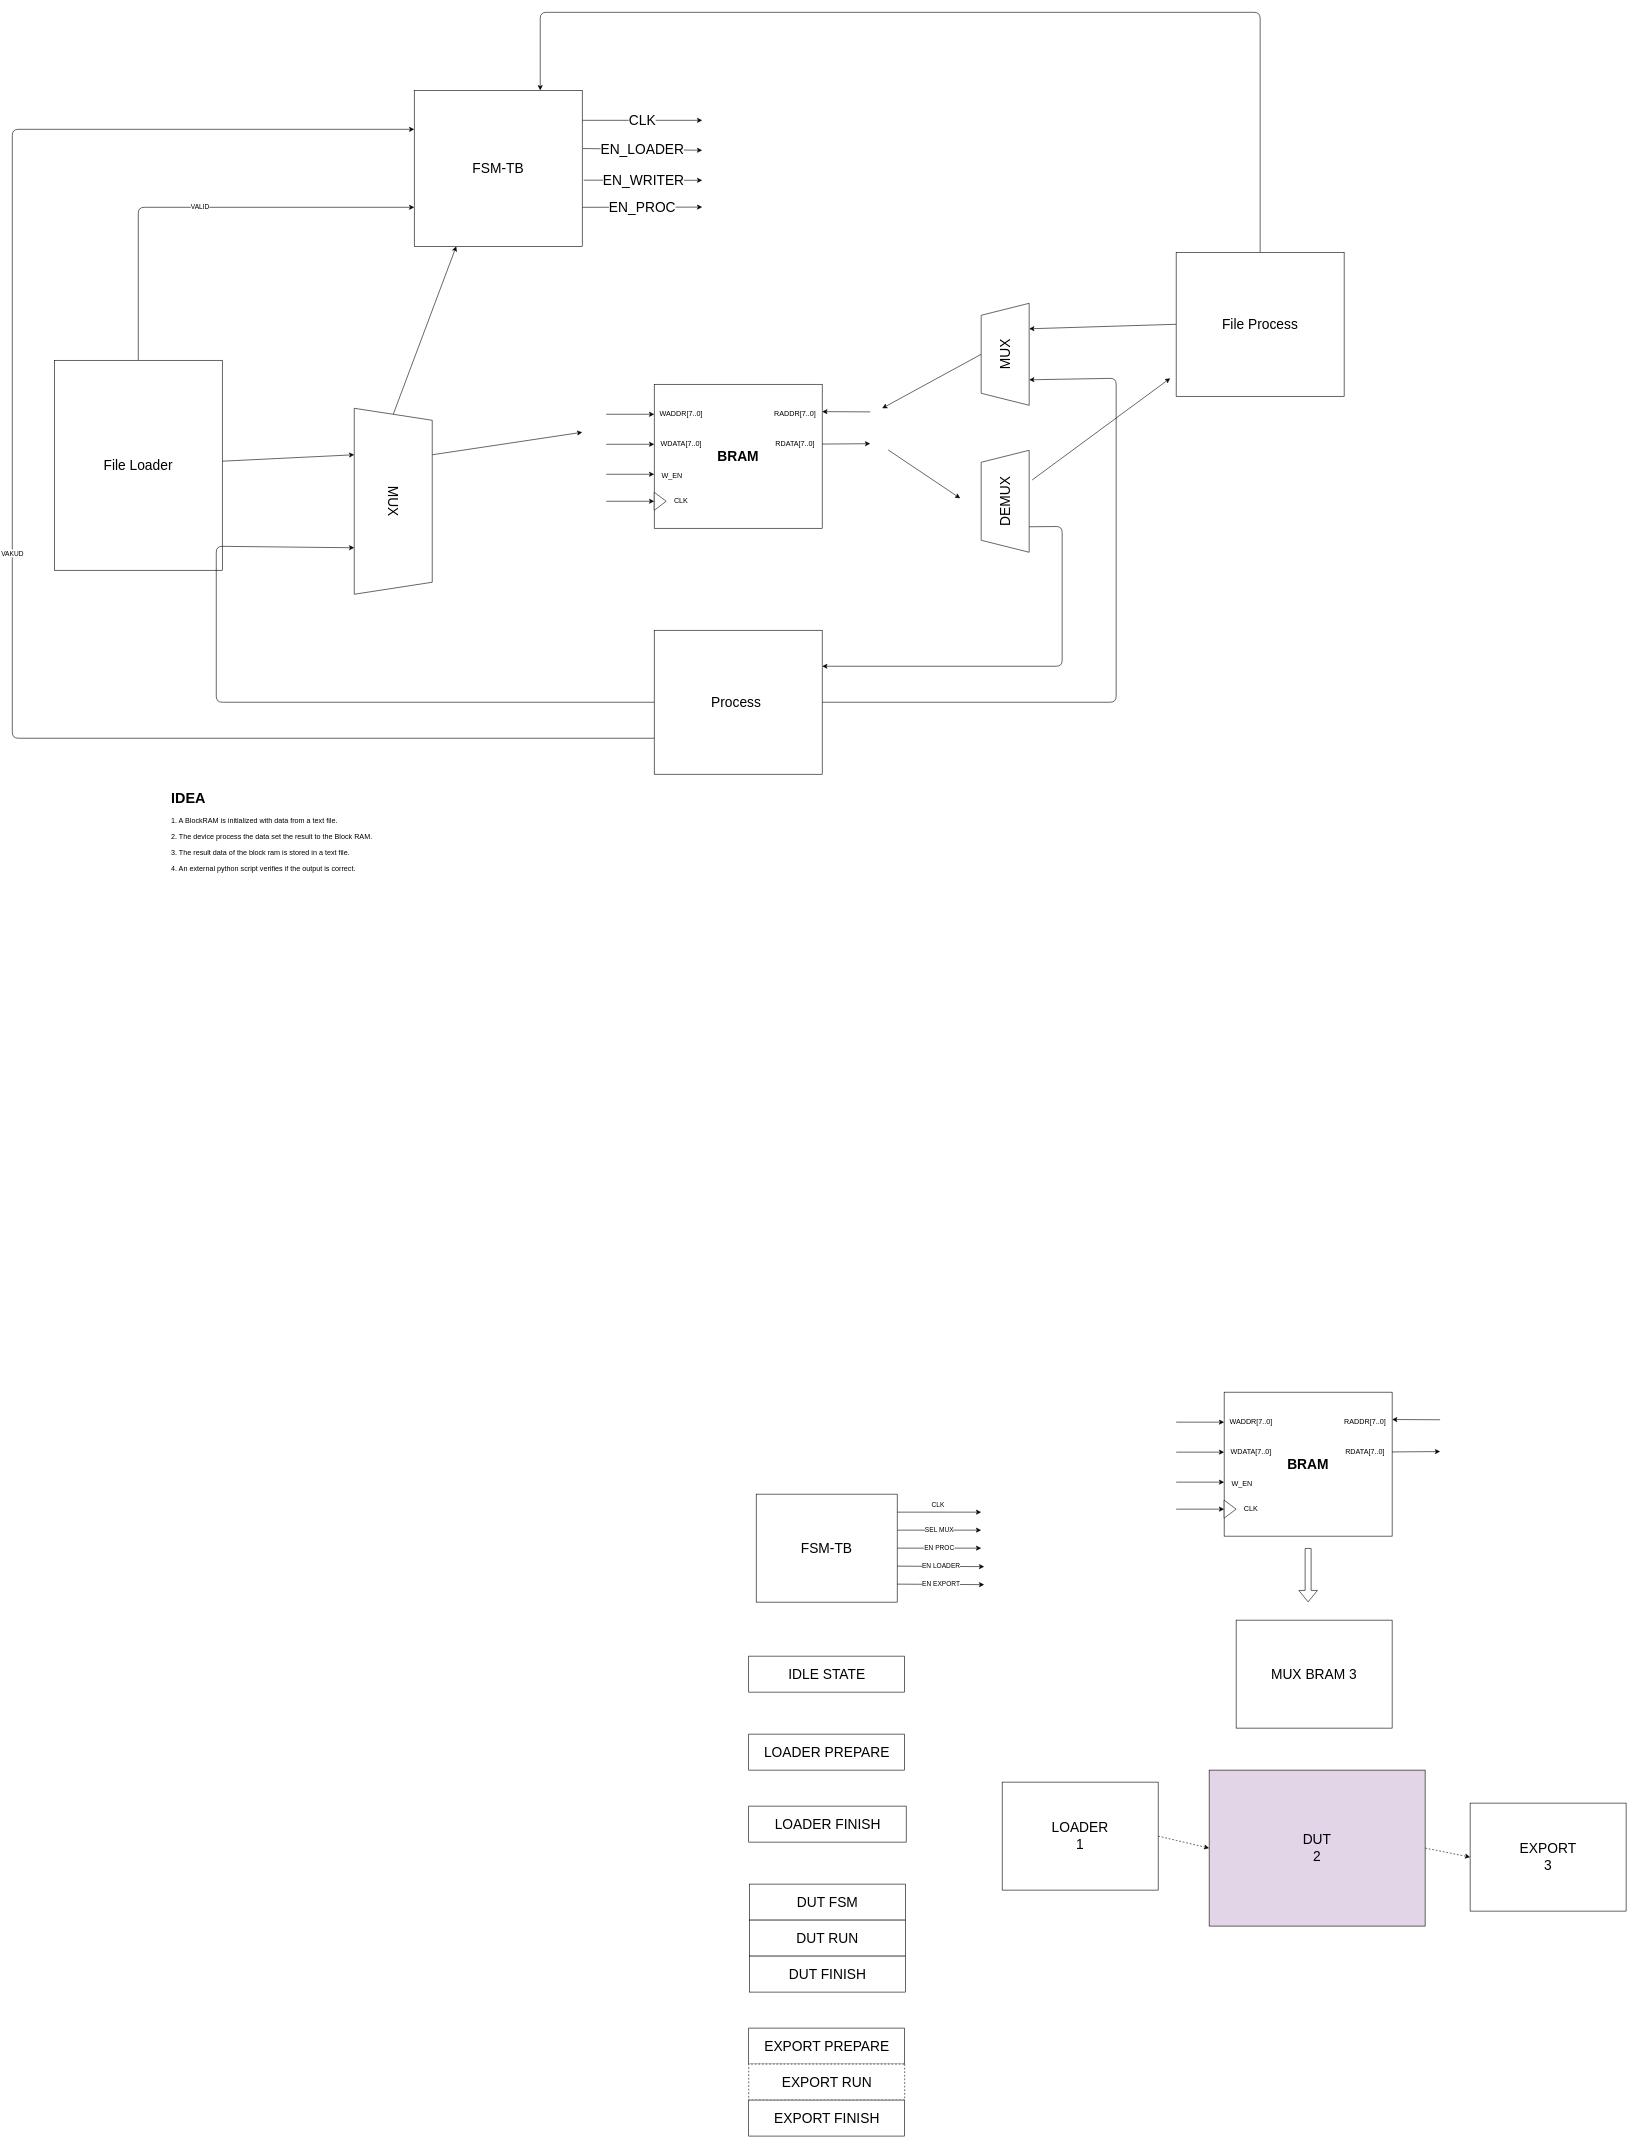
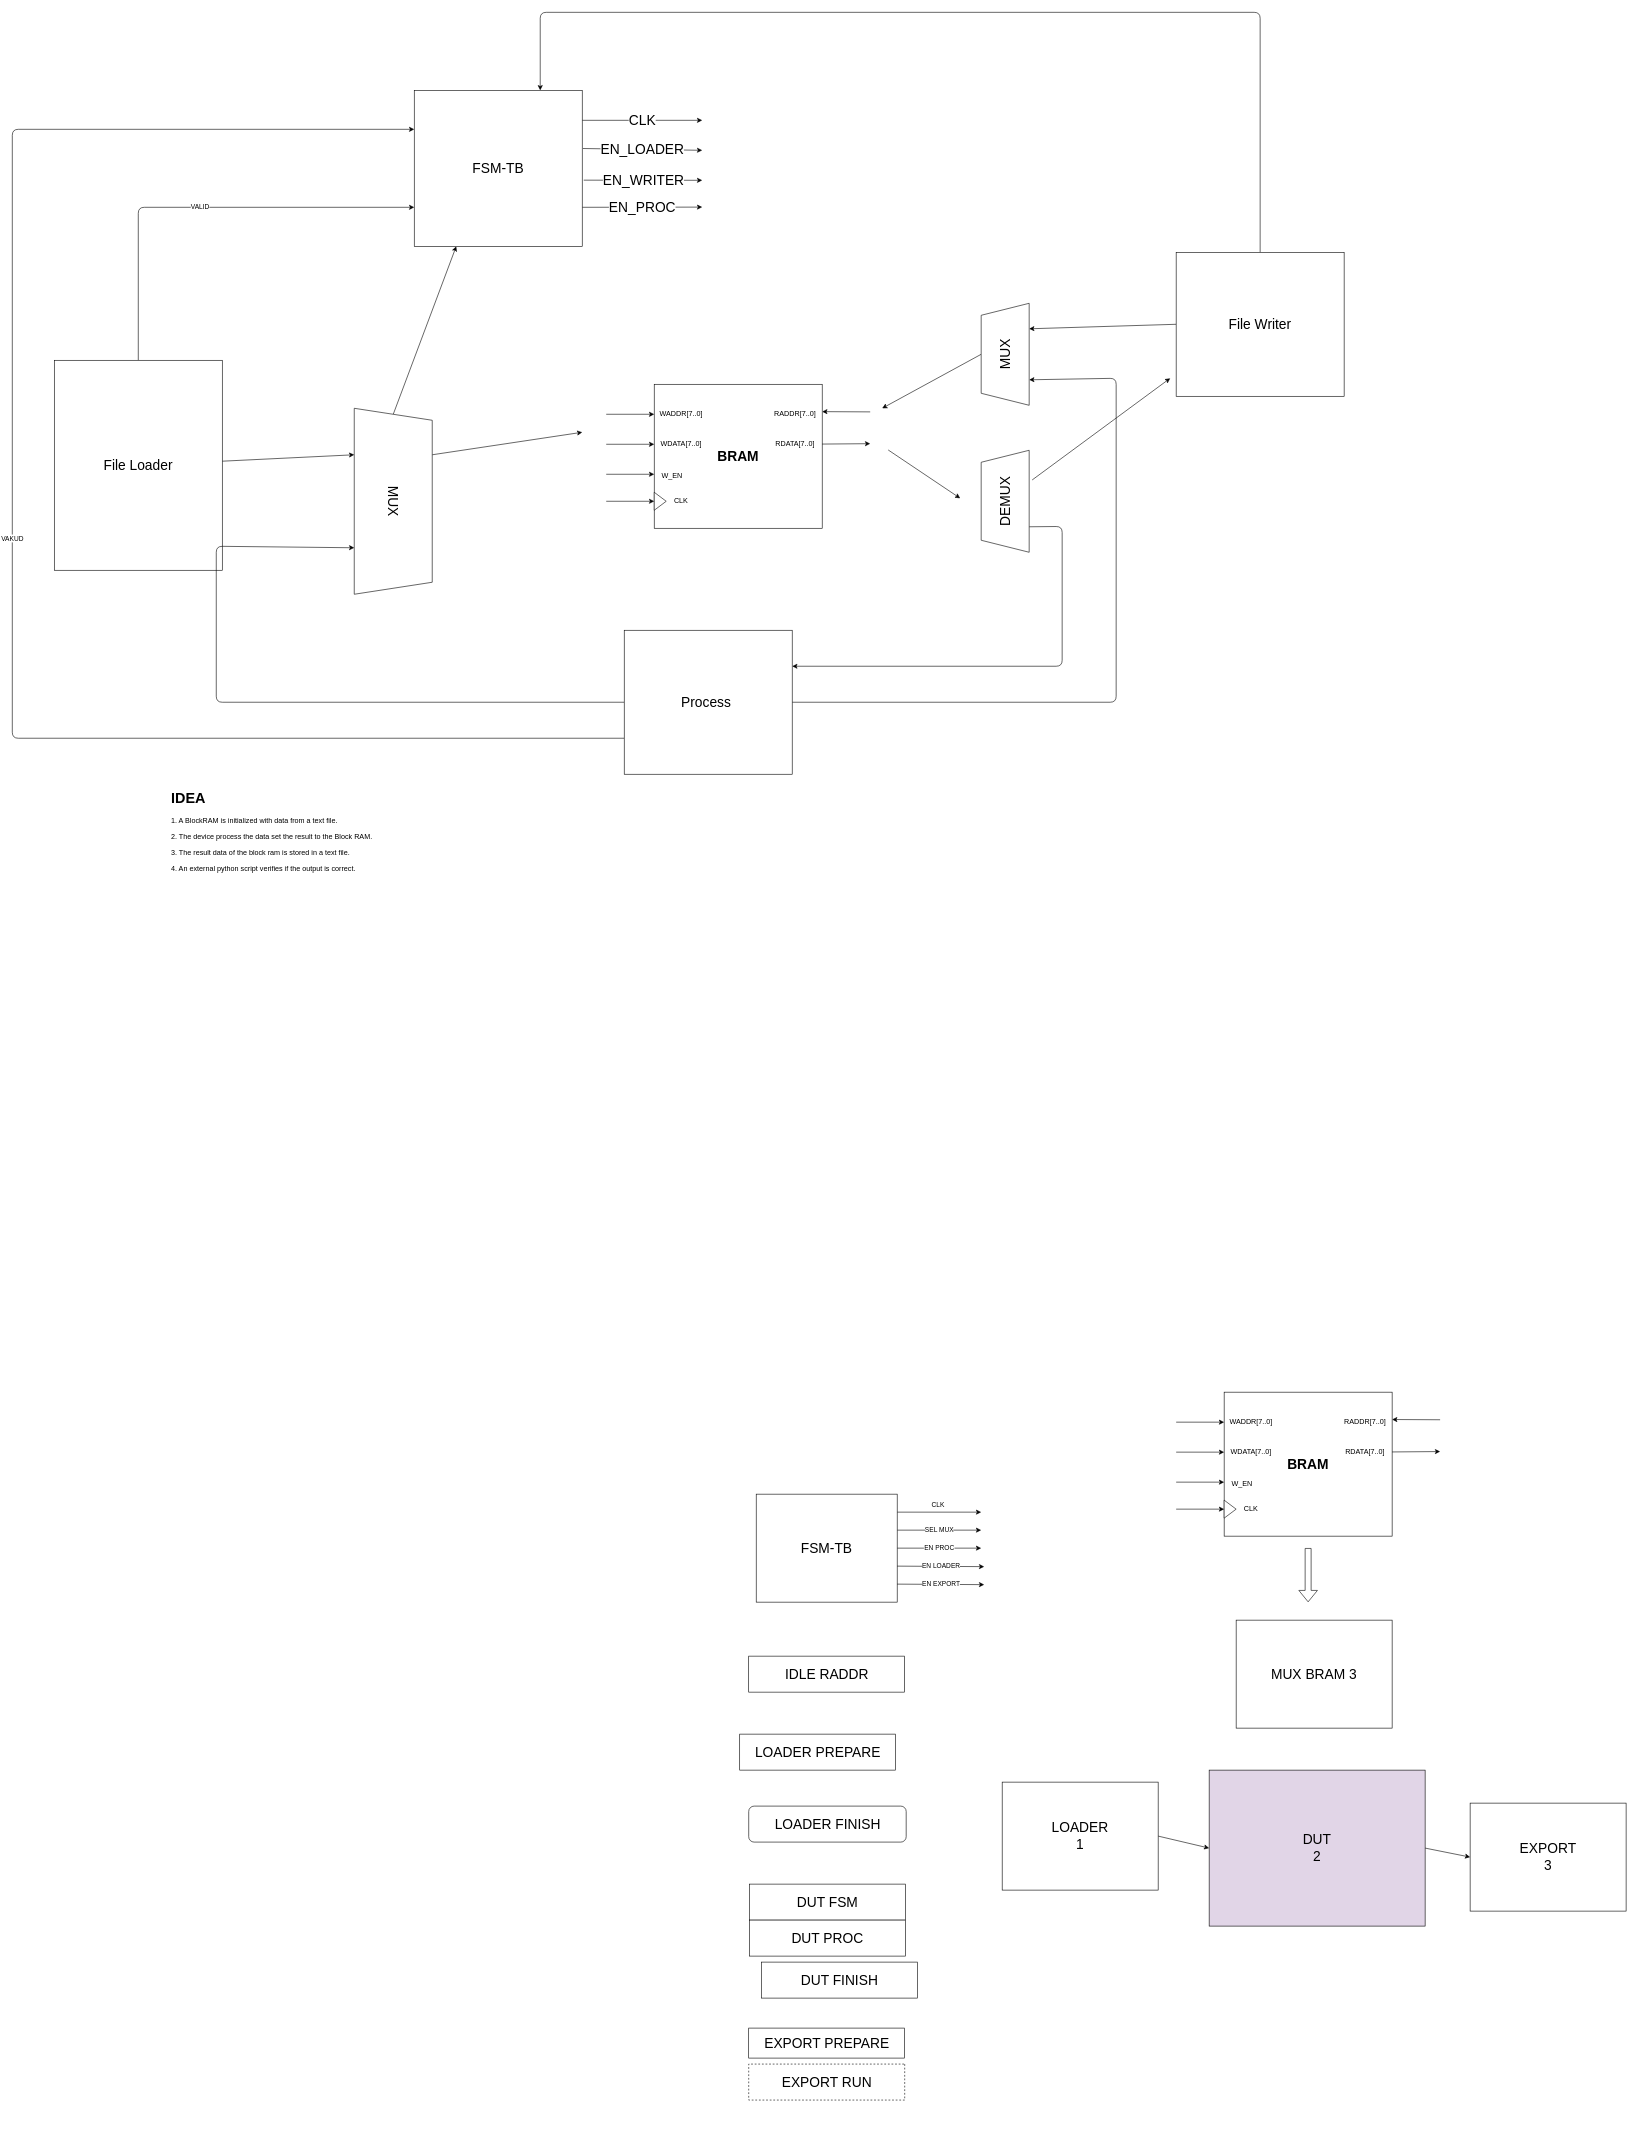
node "File Process": label "File Process" -> "File Writer"
node "Process": moved (738, 702) -> (708, 702)
node "IDLE STATE": label "IDLE STATE" -> "IDLE RADDR"
node "LOADER PREPARE": moved (827, 1752) -> (818, 1752)
node "LOADER FINISH": shape rectangle -> rounded rectangle
edge "LOADER 1" -> "DUT 2": style dashed -> solid
edge "DUT 2" -> "EXPORT 3": style dashed -> solid
node "DUT RUN": label "DUT RUN" -> "DUT PROC"
node "DUT FINISH": moved (828, 1974) -> (840, 1980)
node "EXPORT PREPARE": size 156x36 -> 156x30
node "EXPORT FINISH": removed
